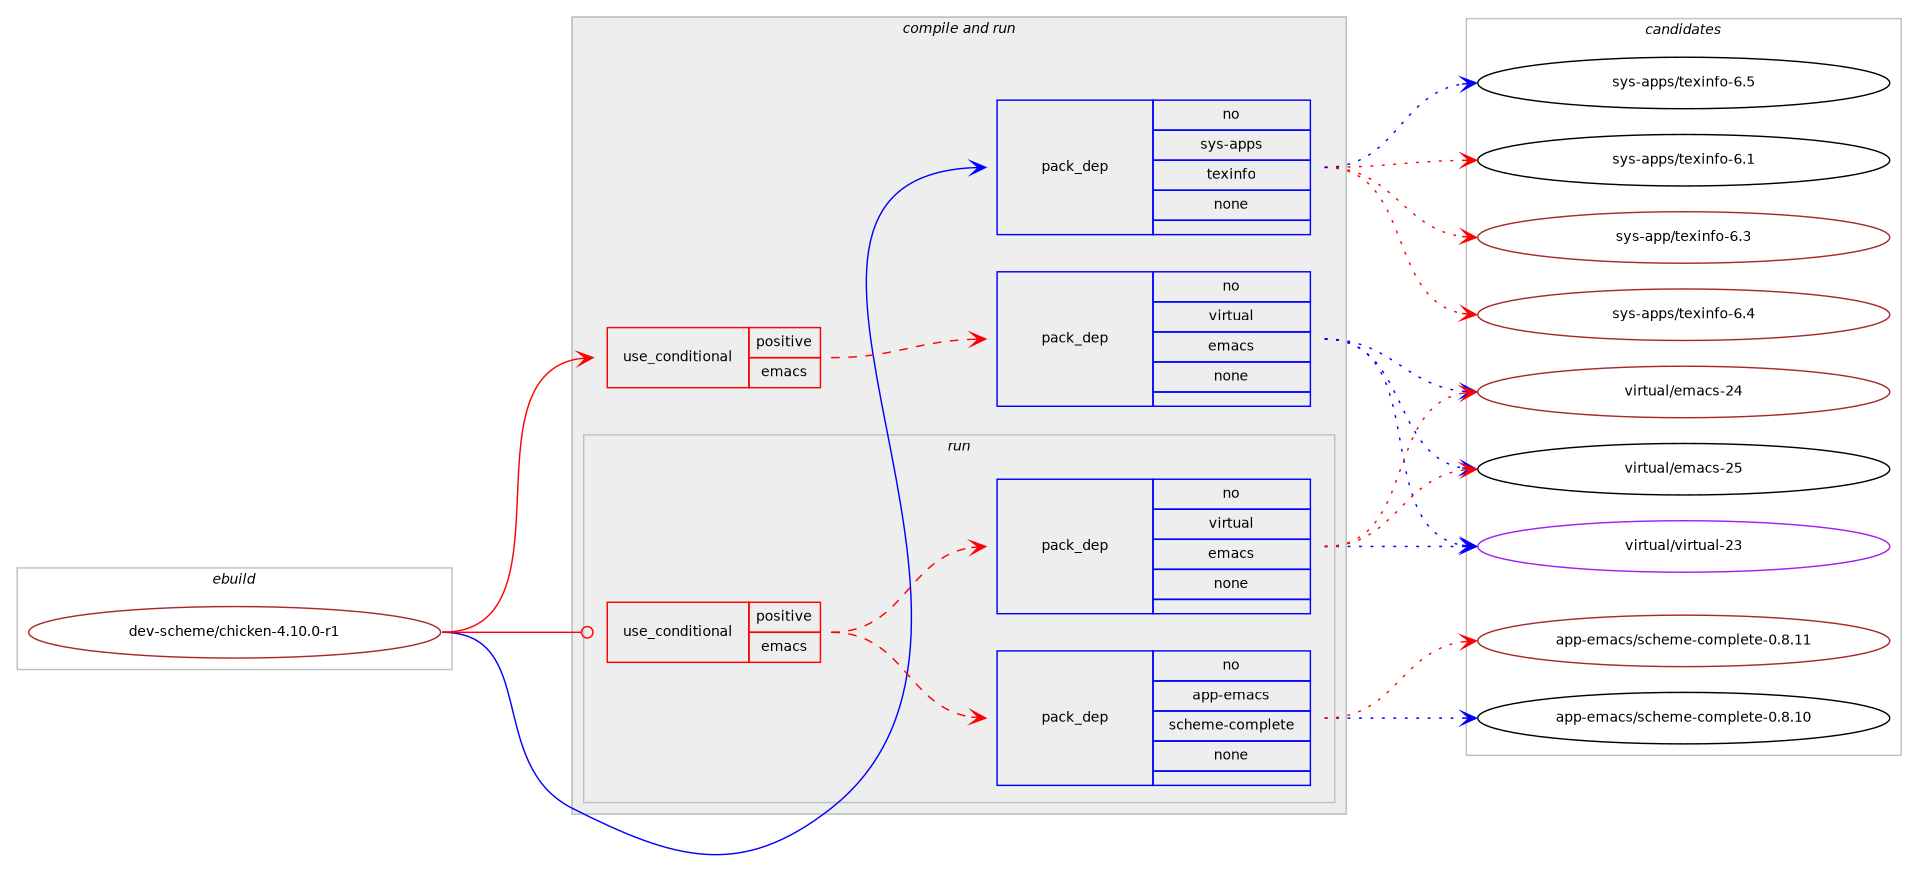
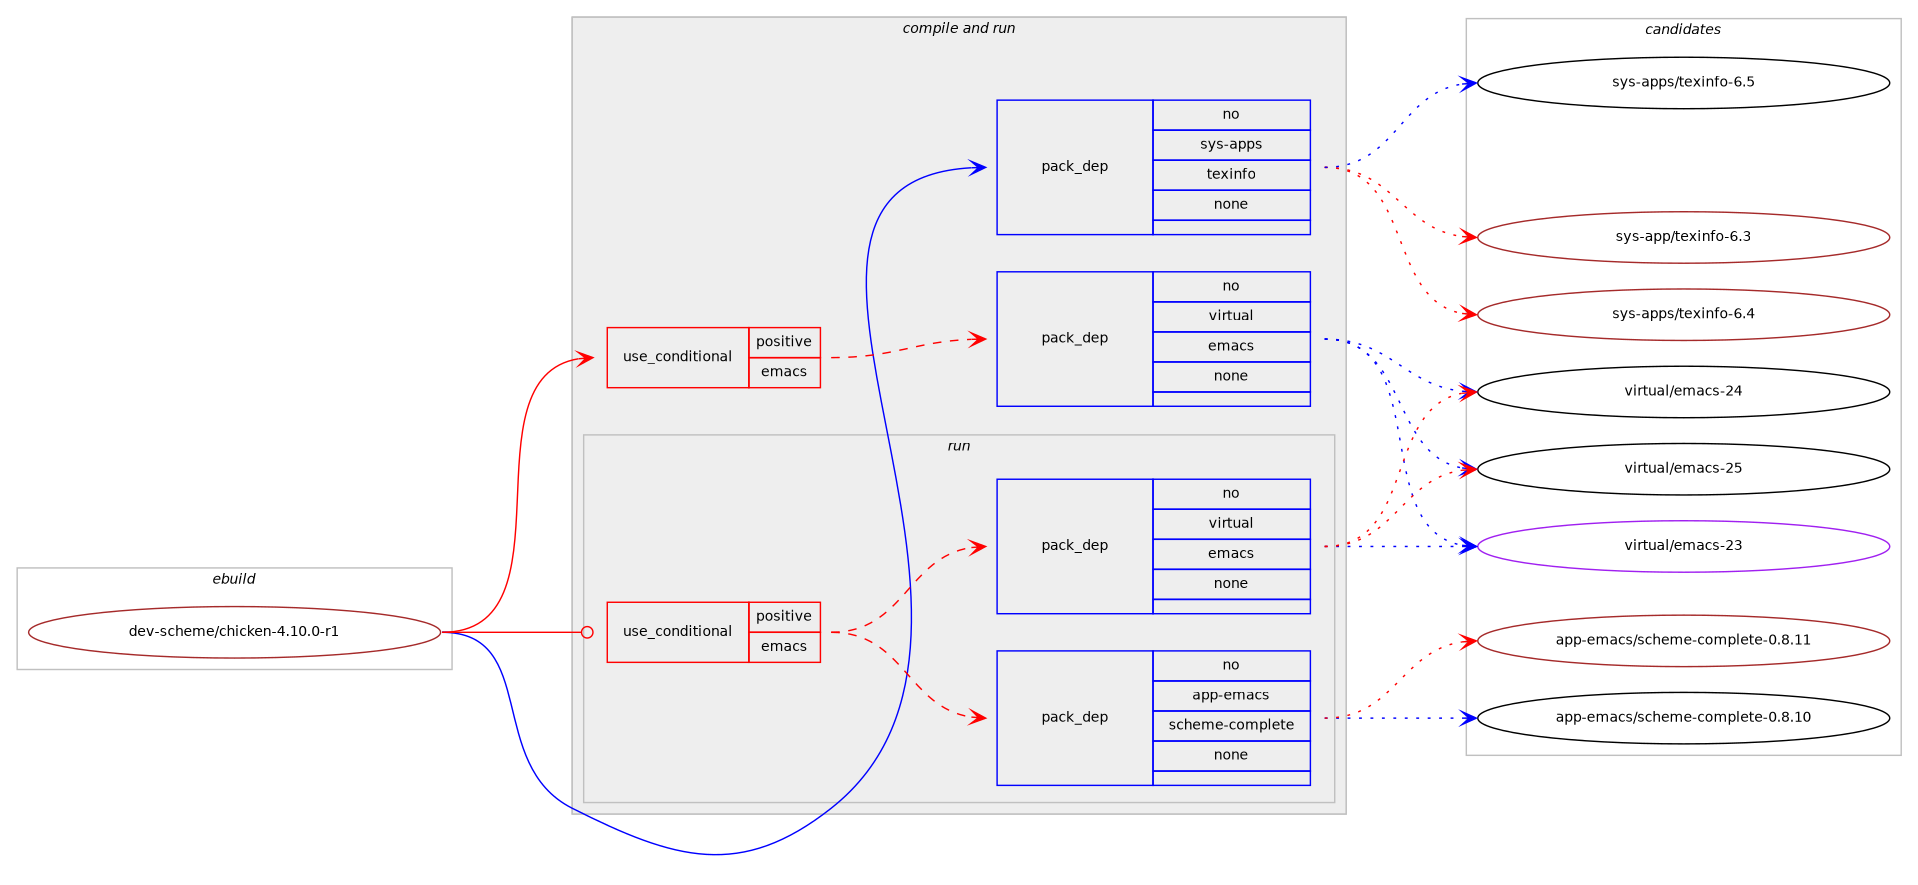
node "sys-apps/texinfo-6.1": removed
node "virtual/emacs-24": color brown -> black
node "virtual/virtual-23": label "virtual/virtual-23" -> "virtual/emacs-23"
